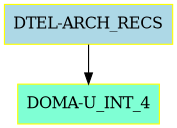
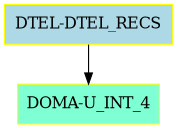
node "DTEL-ARCH_RECS": label "DTEL-ARCH_RECS" -> "DTEL-DTEL_RECS"
